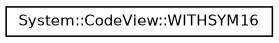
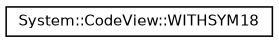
node "System::CodeView::WITHSYM16": label "System::CodeView::WITHSYM16" -> "System::CodeView::WITHSYM18"
